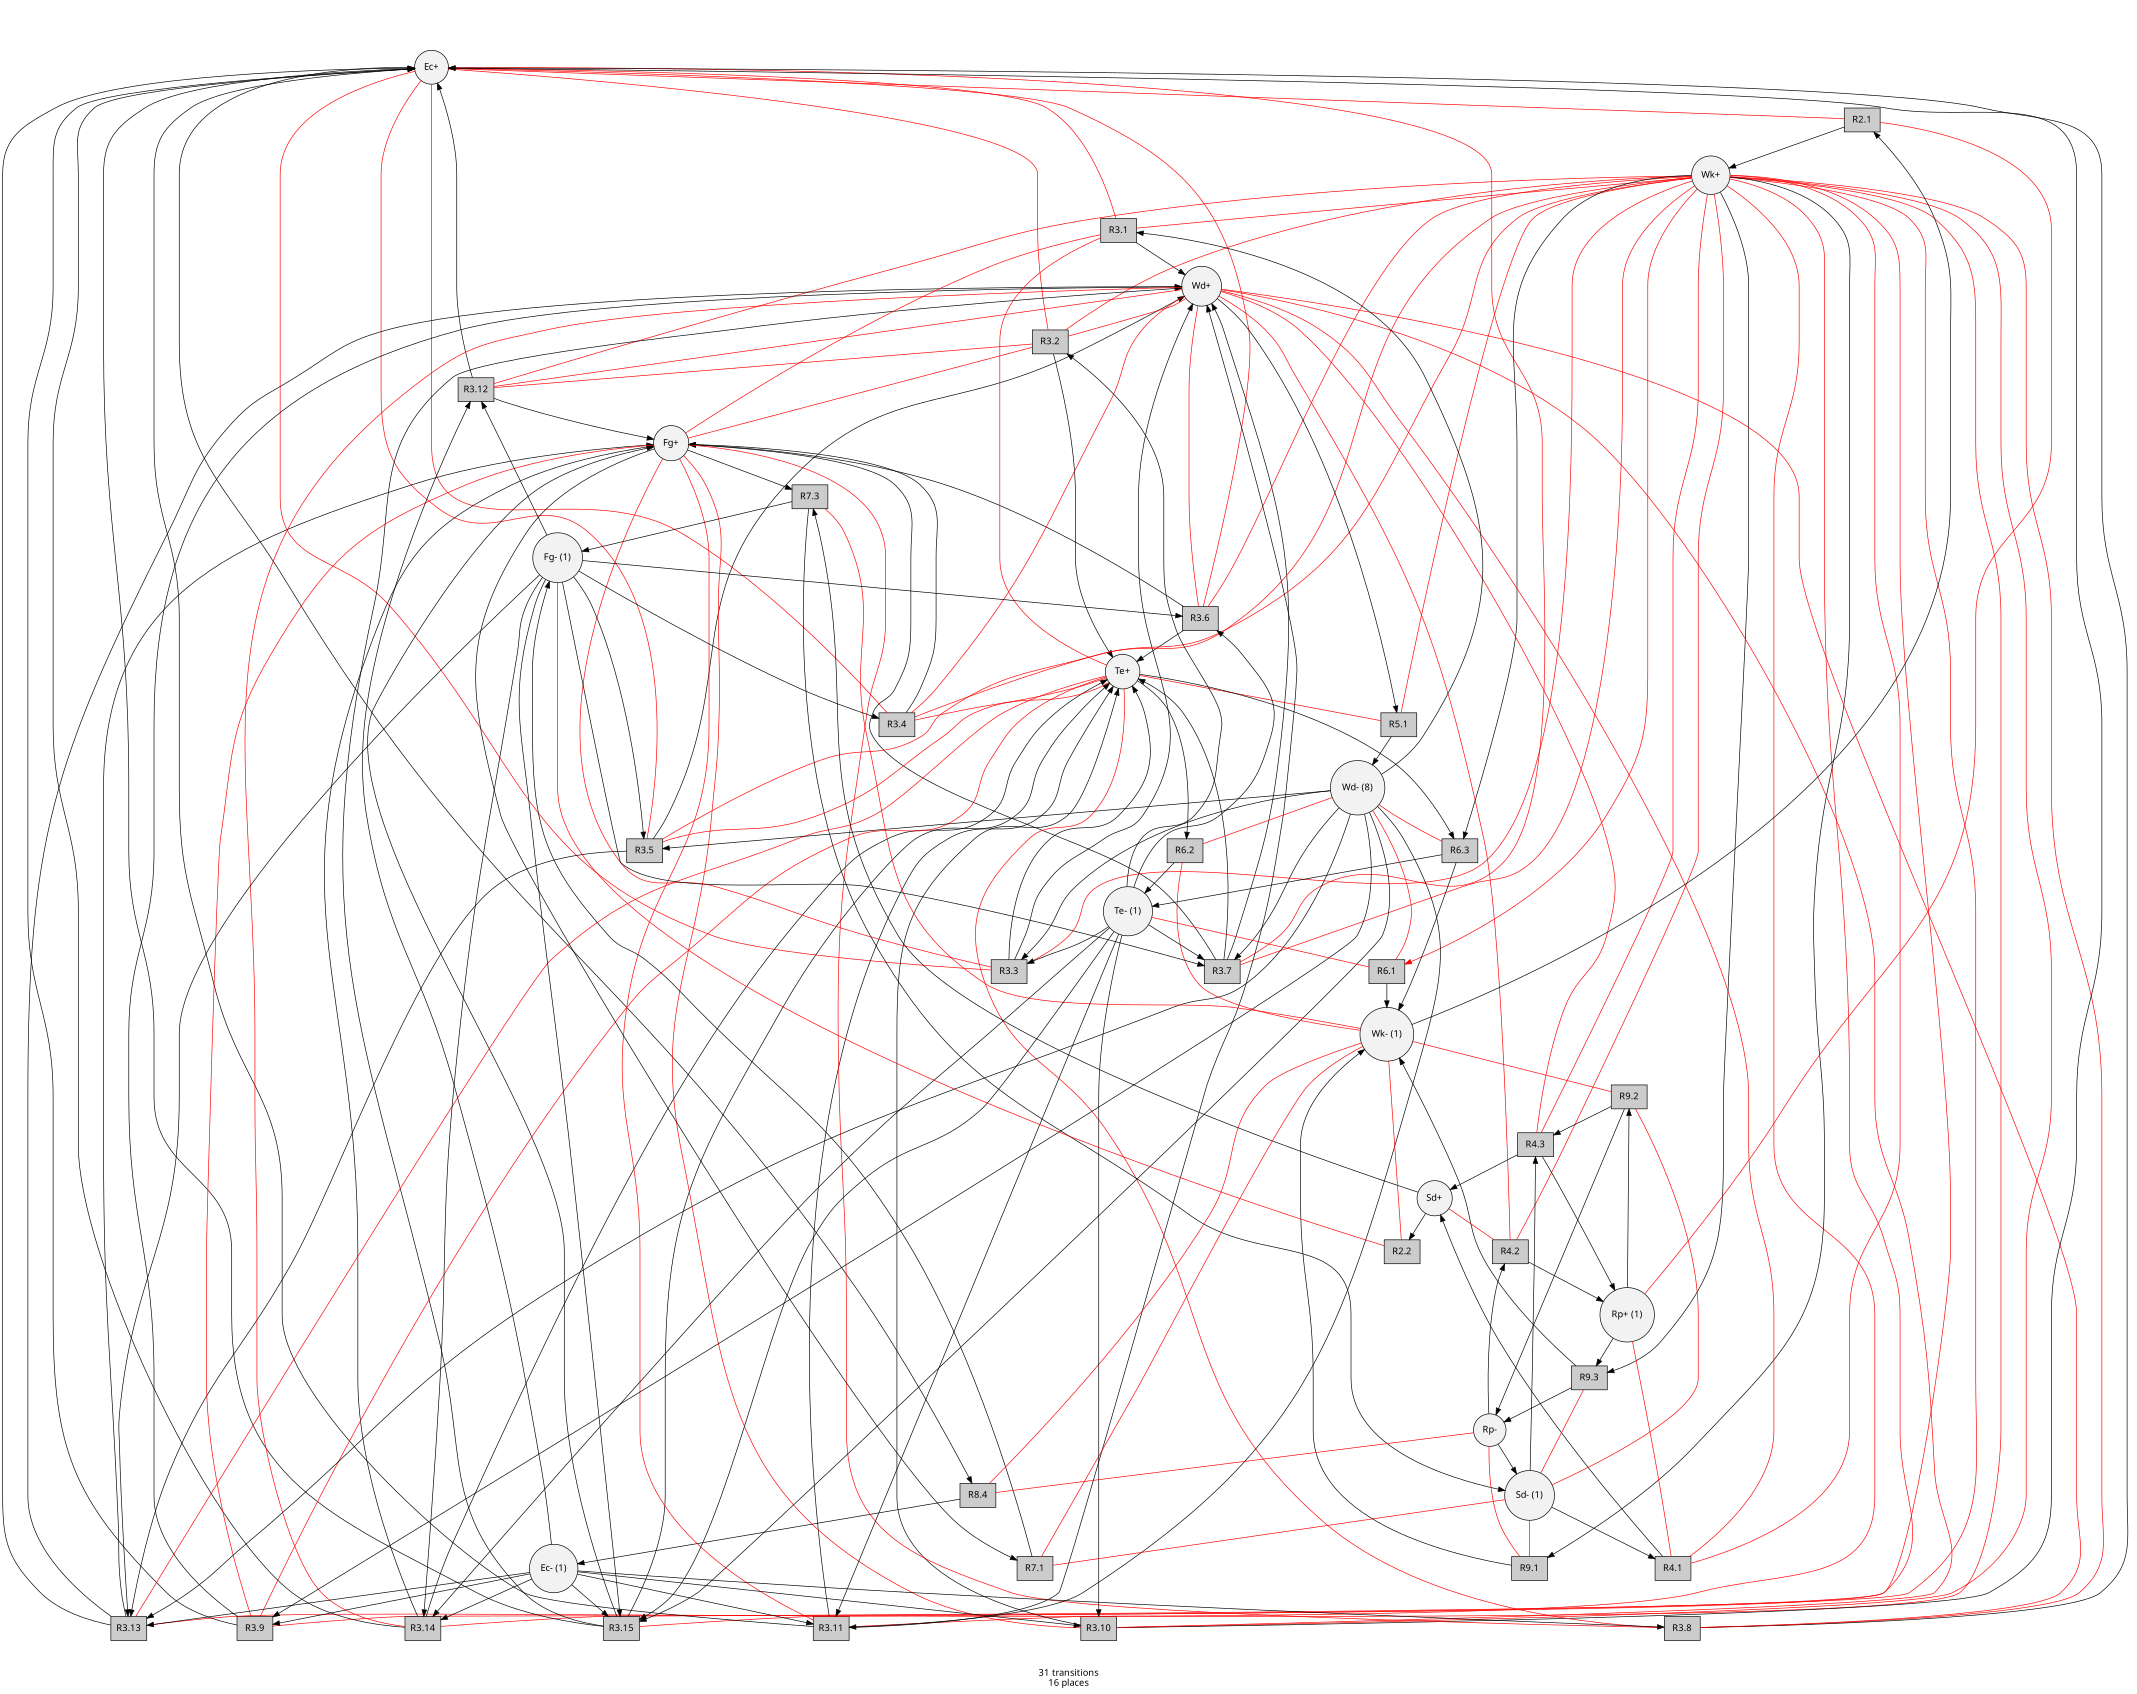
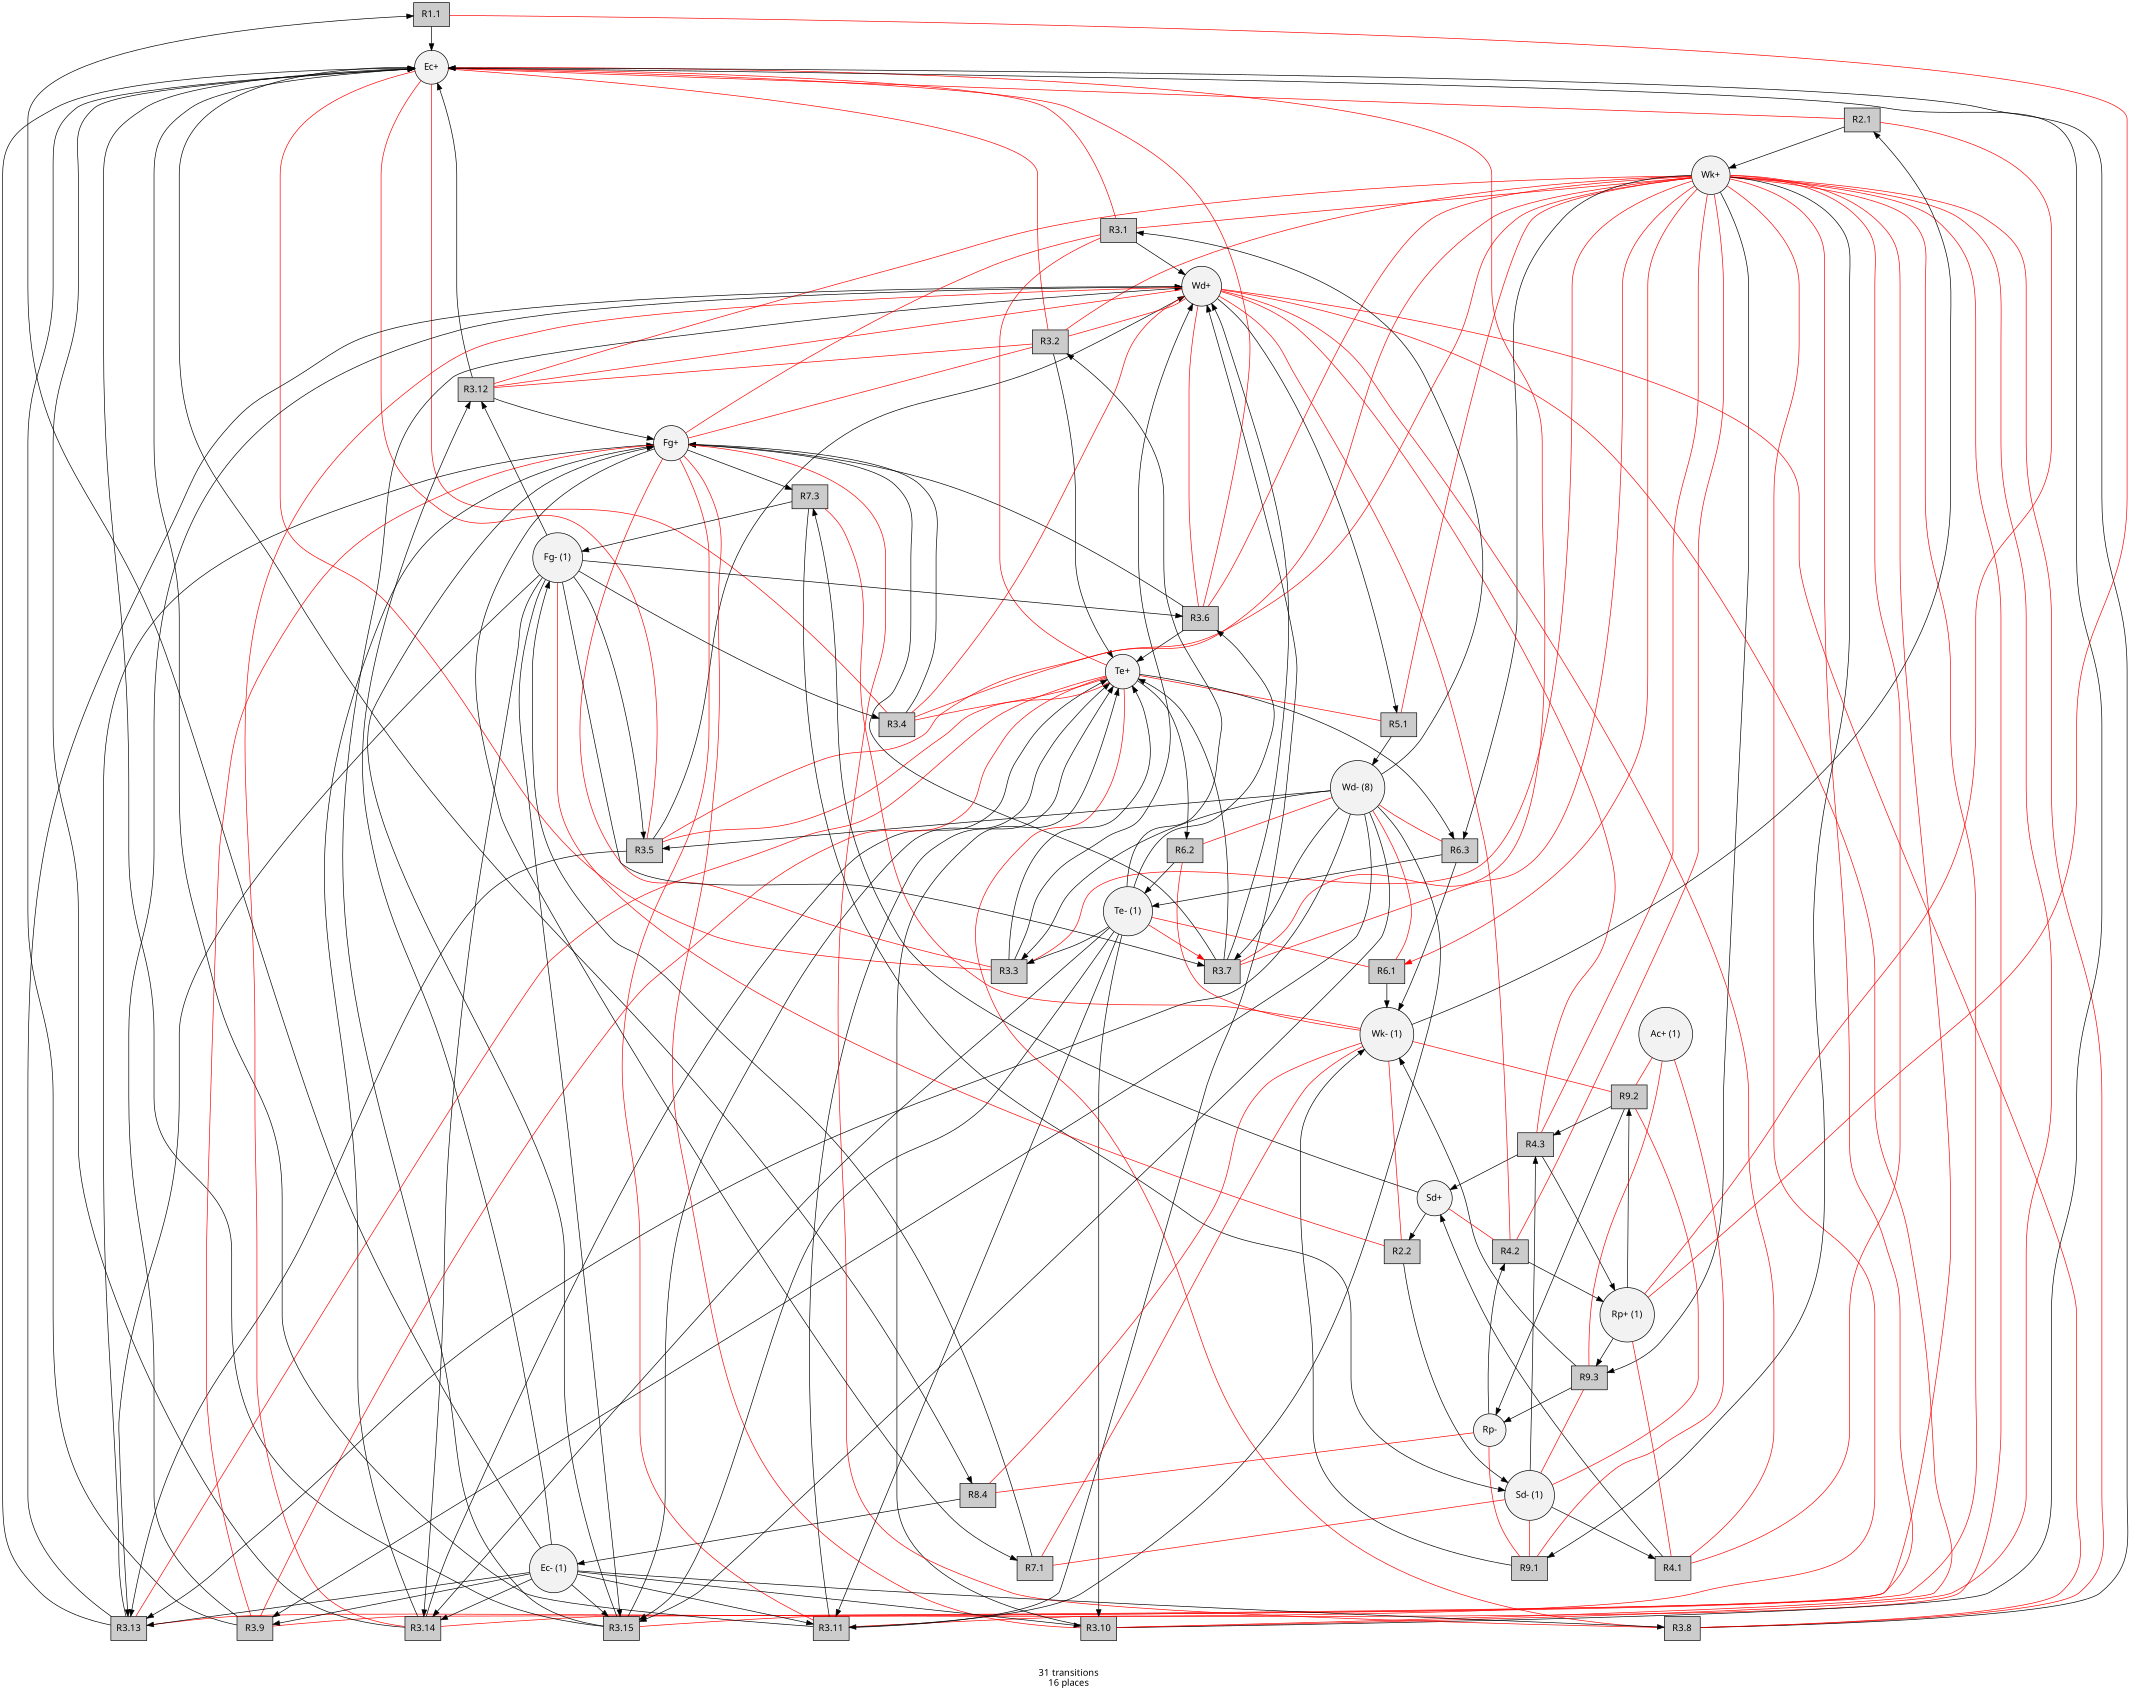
node "R1.1": added
edge "Te- (1)" -> "R3.7": color black -> red
node "Ac+ (1)": added
edge "Rp-" -> "Sd- (1)": now "R2.2" -> "Sd- (1)"
